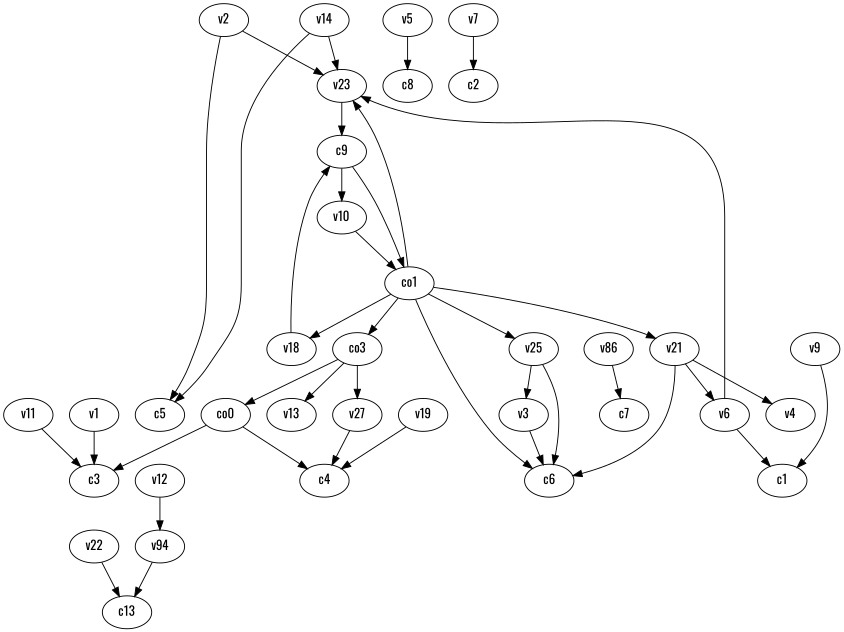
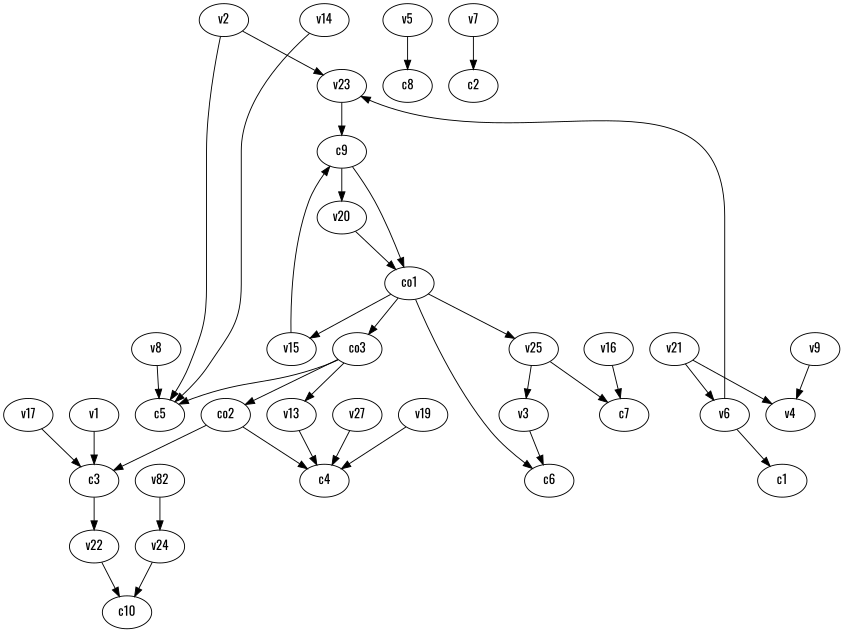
edge "v14" -> "v23": removed
edge "co1" -> "v23": removed
node "v10": label "v10" -> "v20"
edge "co1" -> "v21": removed
node "v8": added
node "v18": label "v18" -> "v15"
node "v86": label "v86" -> "v16"
edge "co3" -> "v27": now "co3" -> "c5"
edge "v25" -> "c6": now "v25" -> "c7"
node "v11": label "v11" -> "v17"
node "co0": label "co0" -> "co2"
edge "v9" -> "c1": now "v9" -> "v4"
edge "v21" -> "c6": removed
edge "v13" -> "c4": added
node "v12": label "v12" -> "v82"
edge "c3" -> "v22": added
node "v94": label "v94" -> "v24"
node "c13": label "c13" -> "c10"
